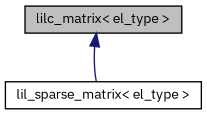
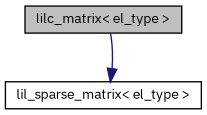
edge "lil_sparse_matrix< el_type >" -> "lilc_matrix< el_type >": reversed
